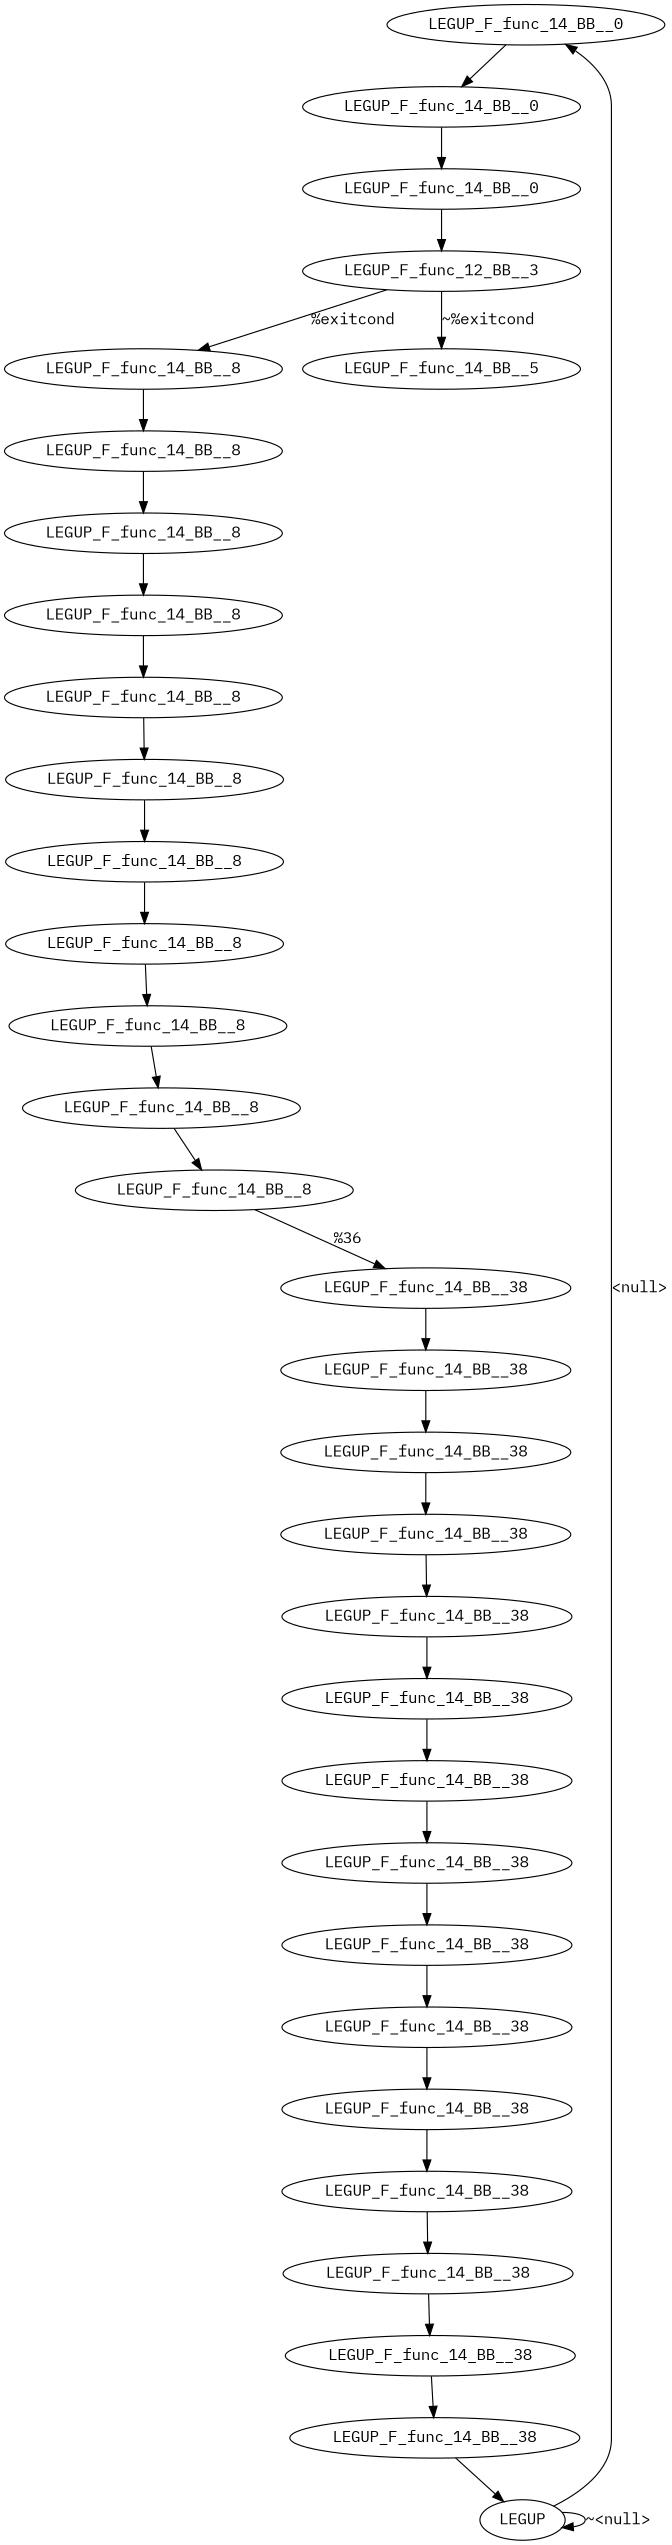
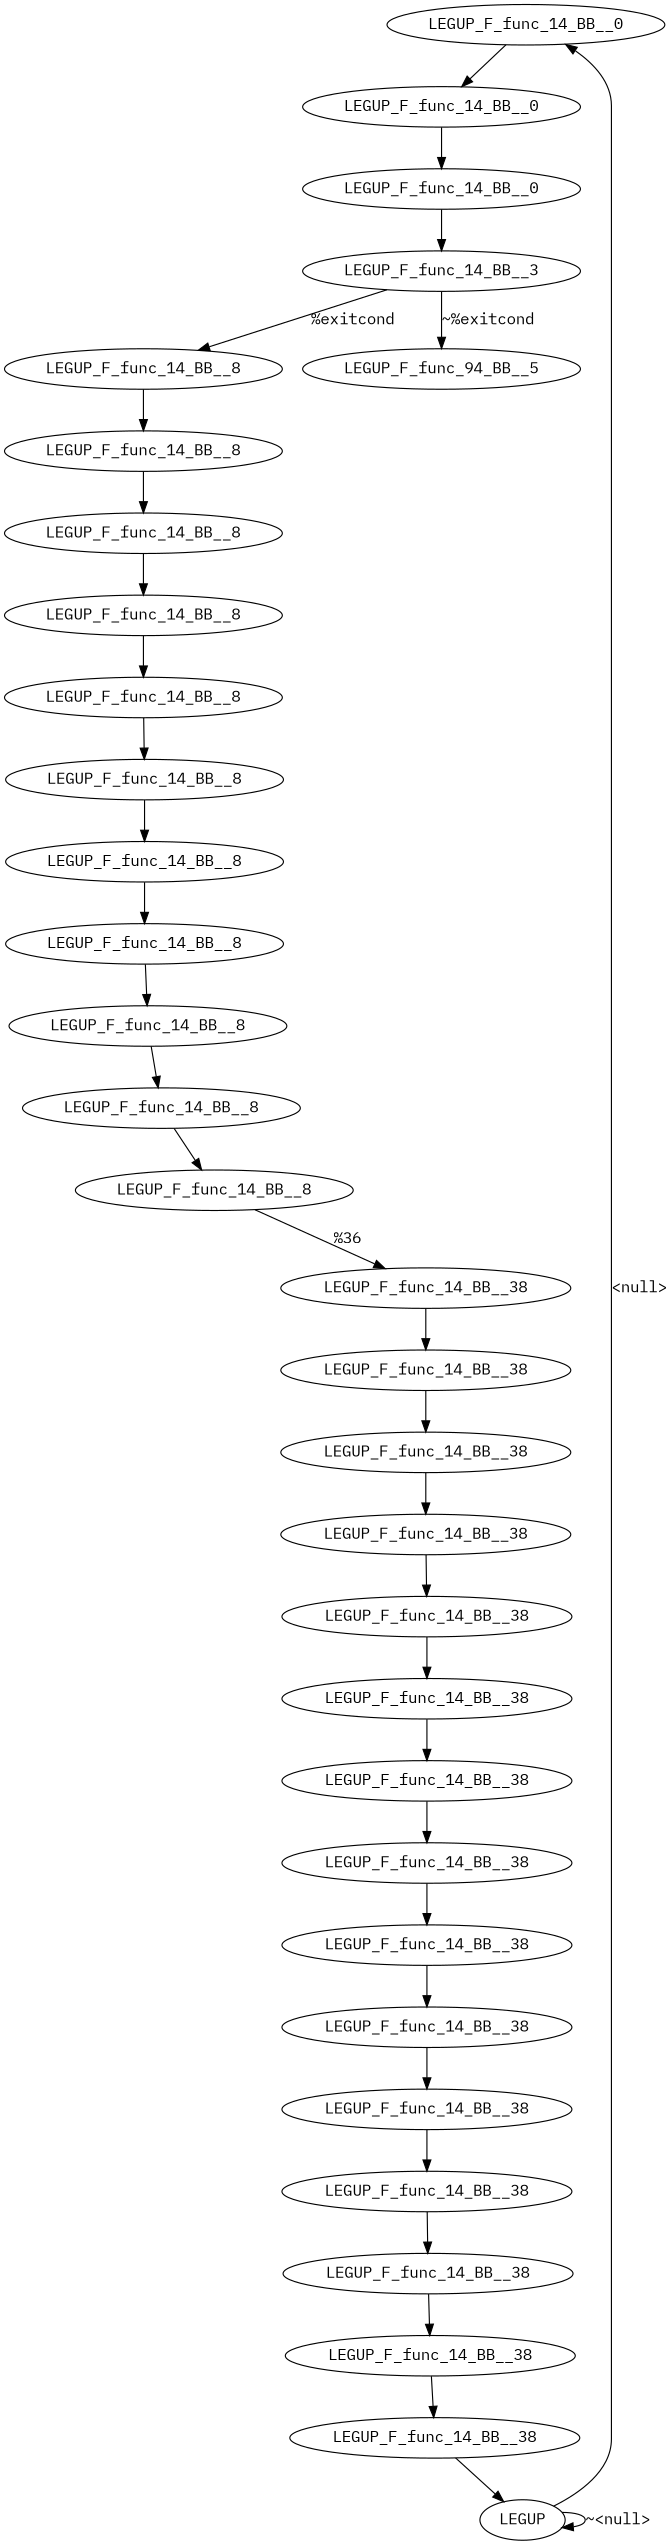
node "LEGUP_F_func_12_BB__3": label "LEGUP_F_func_12_BB__3" -> "LEGUP_F_func_14_BB__3"
node "LEGUP_F_func_14_BB__5": label "LEGUP_F_func_14_BB__5" -> "LEGUP_F_func_94_BB__5"
